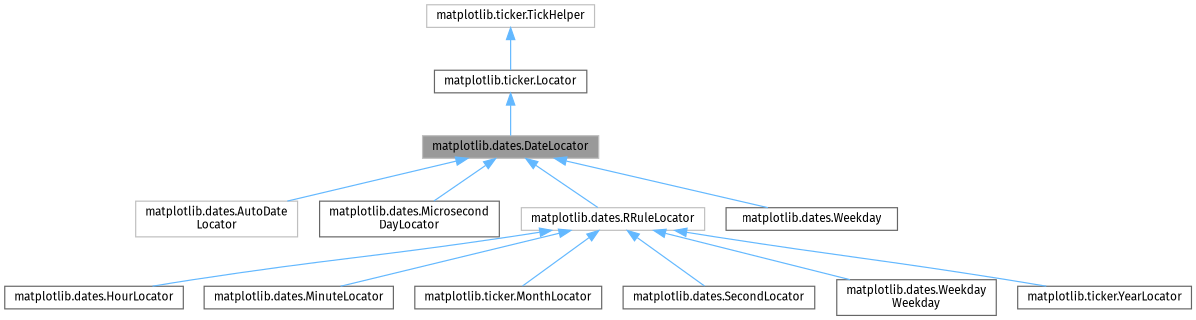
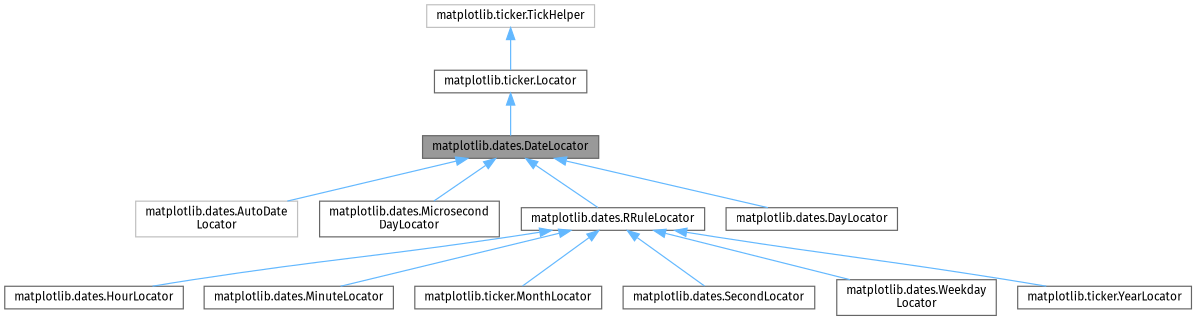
node "matplotlib.dates.DateLocator": color grey75 -> gray40
node "matplotlib.dates.RRuleLocator": color grey75 -> gray40
node "matplotlib.dates.Weekday": label "matplotlib.dates.Weekday" -> "matplotlib.dates.DayLocator"
node "matplotlib.dates.Weekday Weekday": label "matplotlib.dates.Weekday Weekday" -> "matplotlib.dates.Weekday Locator"
